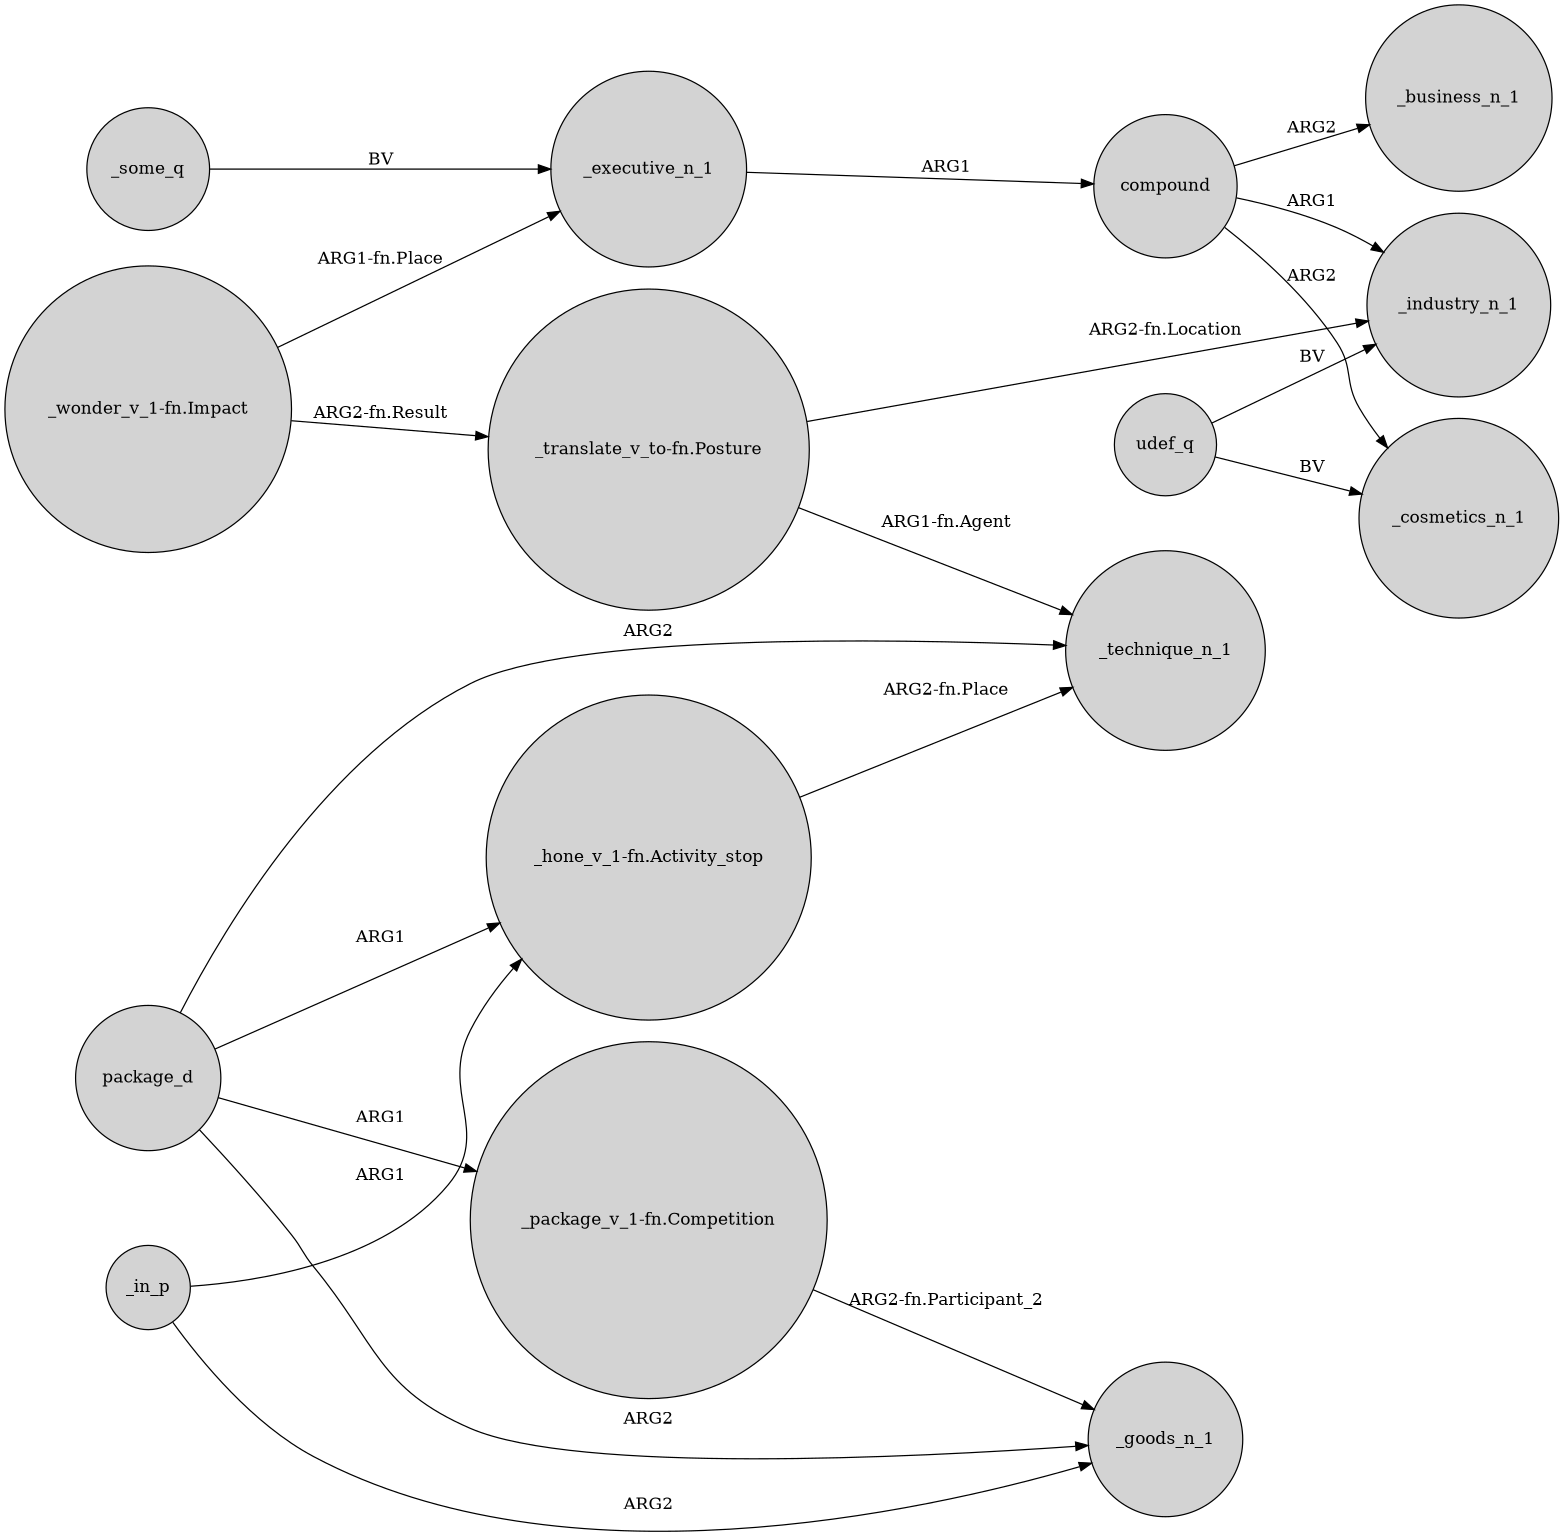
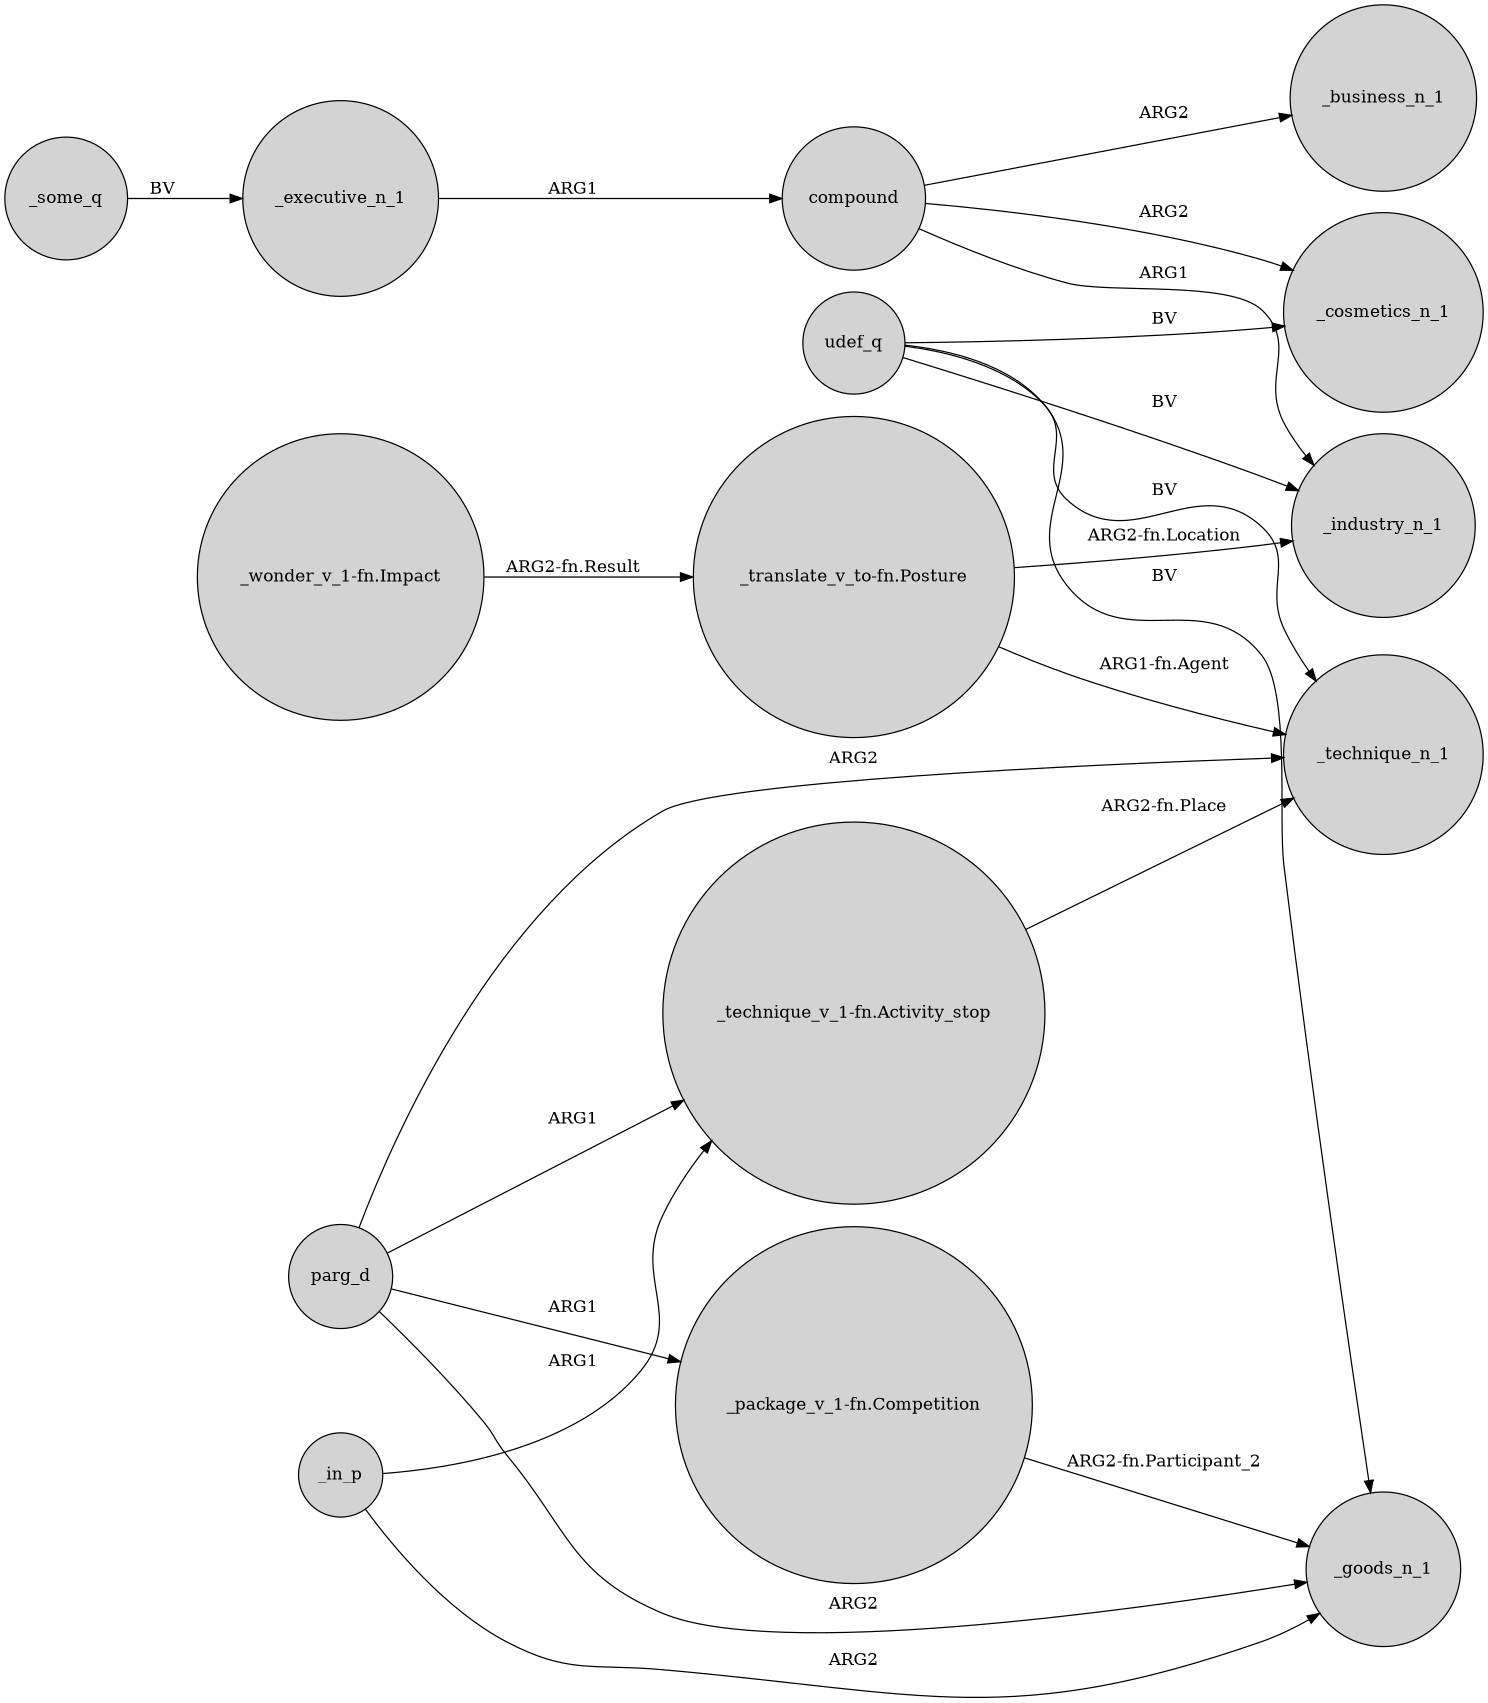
edge "_wonder_v_1-fn.Impact" -> "_executive_n_1": removed, label "ARG1-fn.Place"
edge "udef_q" -> "_technique_n_1": added, label "BV"
edge "udef_q" -> "_goods_n_1": added, label "BV"
node "_hone_v_1-fn.Activity_stop": label "_hone_v_1-fn.Activity_stop" -> "_technique_v_1-fn.Activity_stop"
node "package_d": label "package_d" -> "parg_d"
